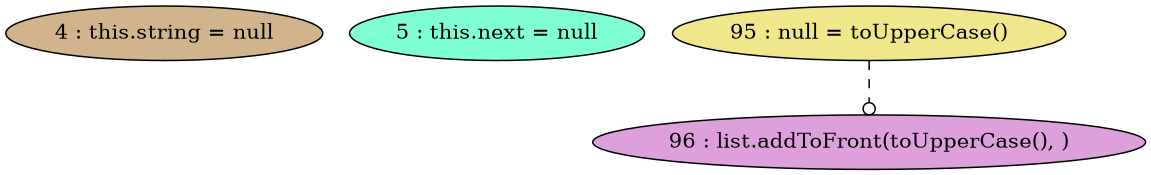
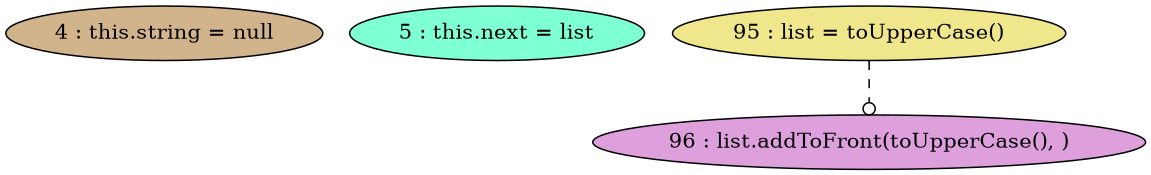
node "5 : this.next = null": label "5 : this.next = null" -> "5 : this.next = list"
node "95 : null = toUpperCase()": label "95 : null = toUpperCase()" -> "95 : list = toUpperCase()"
